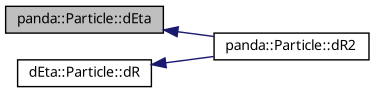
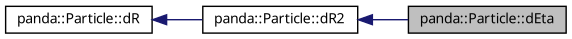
edge "panda::Particle::dR2" -> "panda::Particle::dEta": reversed
node "dEta::Particle::dR": label "dEta::Particle::dR" -> "panda::Particle::dR"
